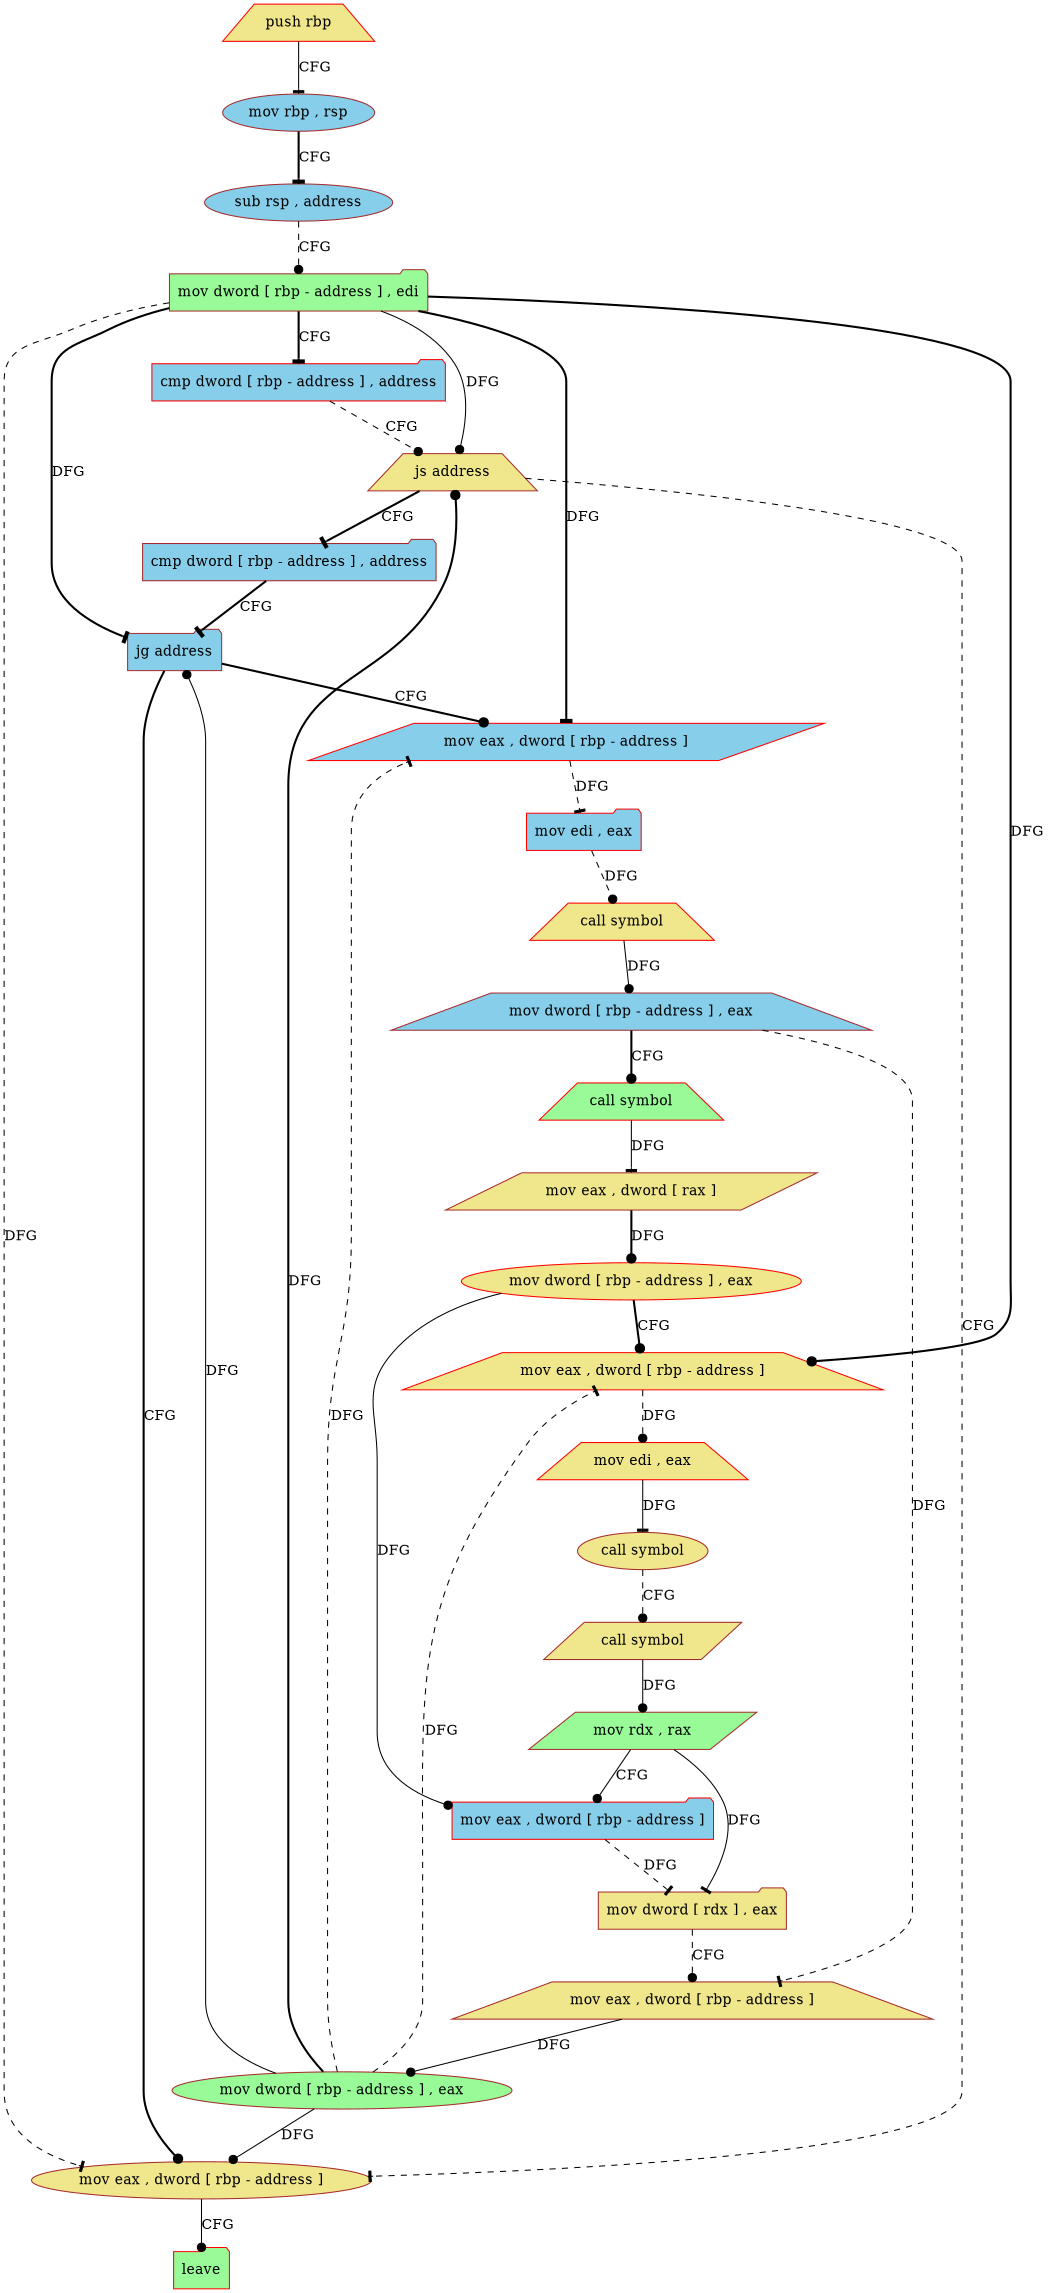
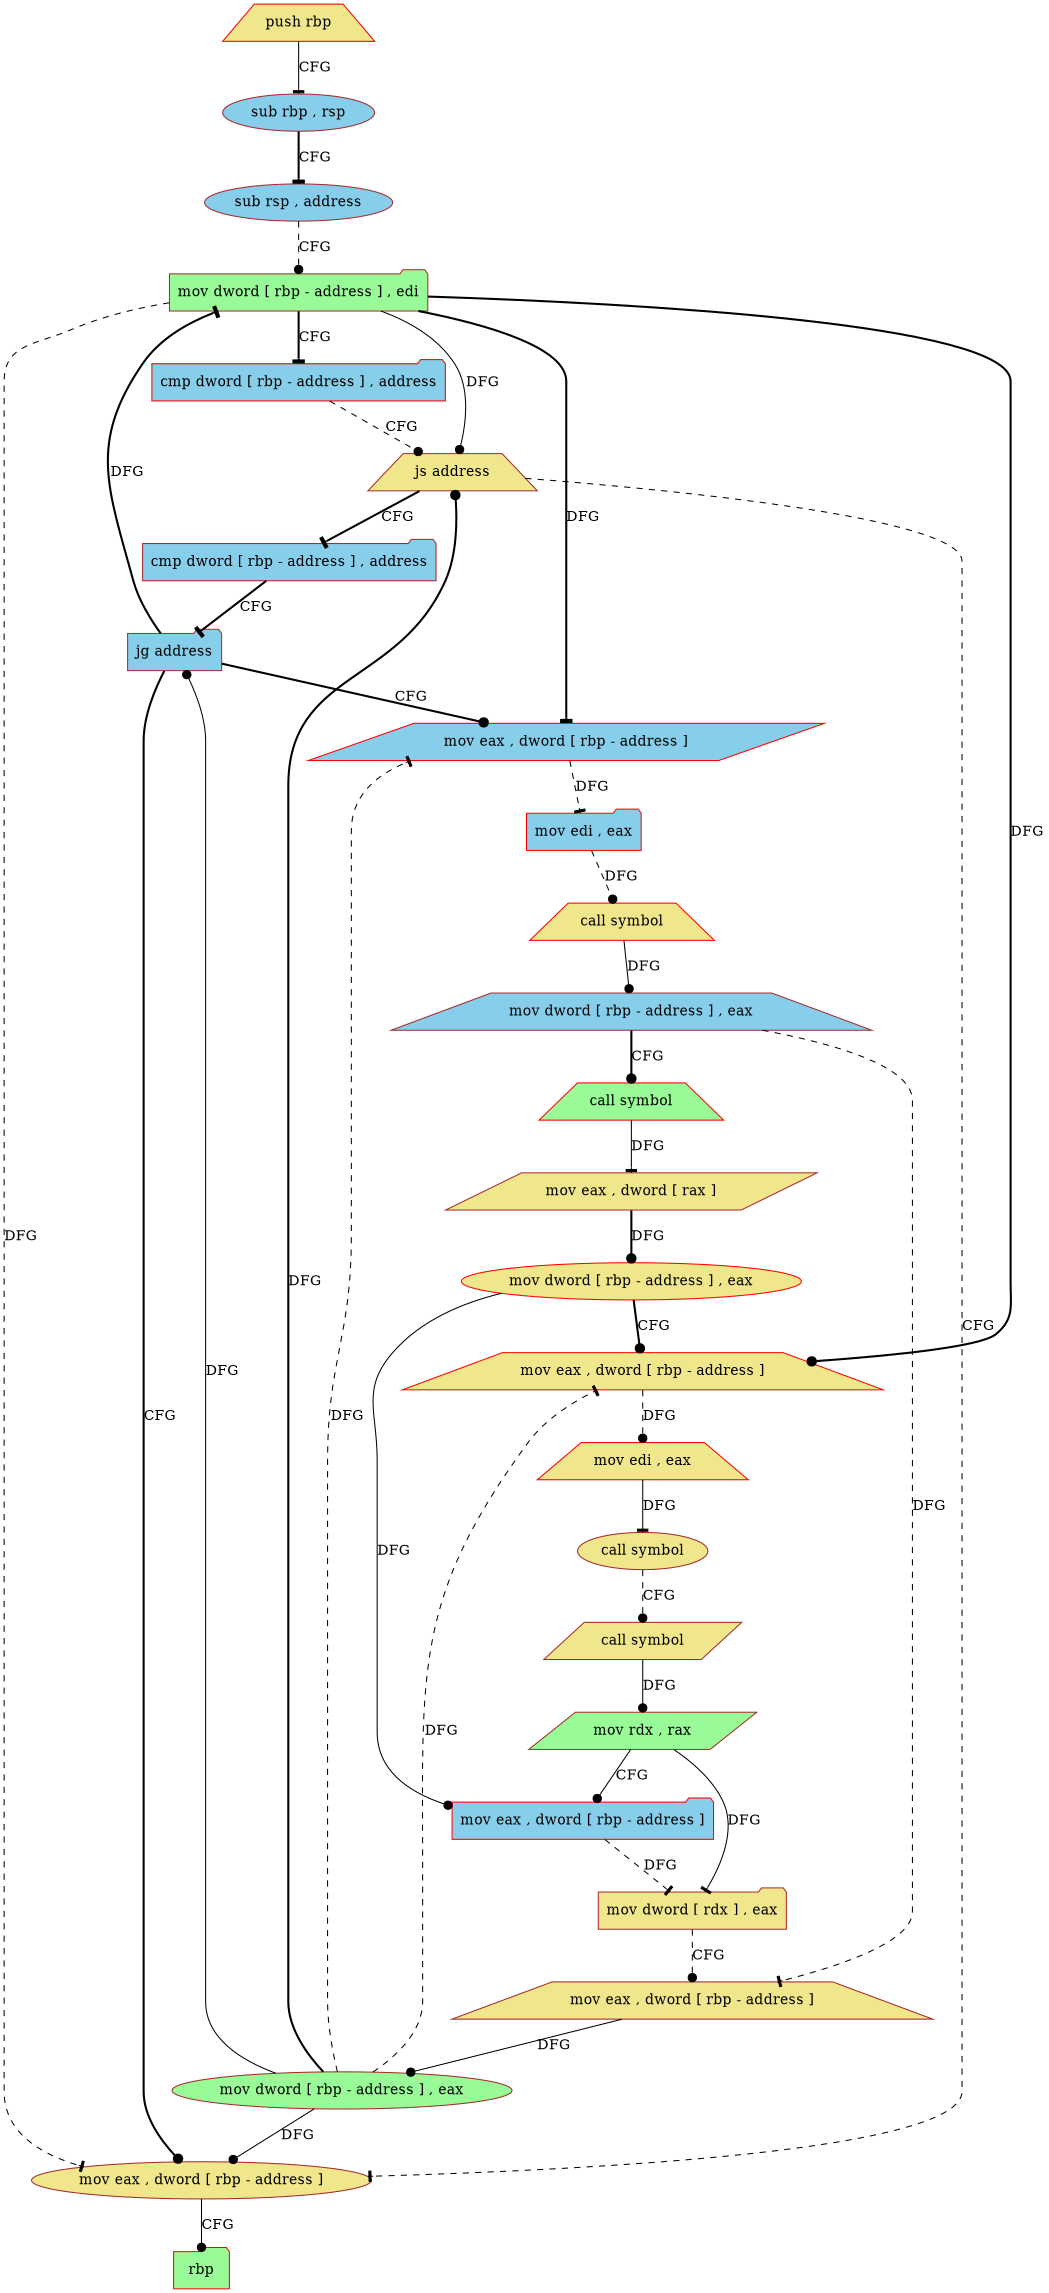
node "mov rbp , rsp": label "mov rbp , rsp" -> "sub rbp , rsp"
edge "mov dword [ rbp - address ] , edi" -> "jg address": reversed
node "leave": label "leave" -> "rbp"
